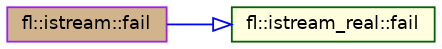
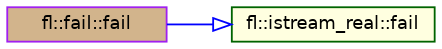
node "fl::istream::fail": label "fl::istream::fail" -> "fl::fail::fail"
